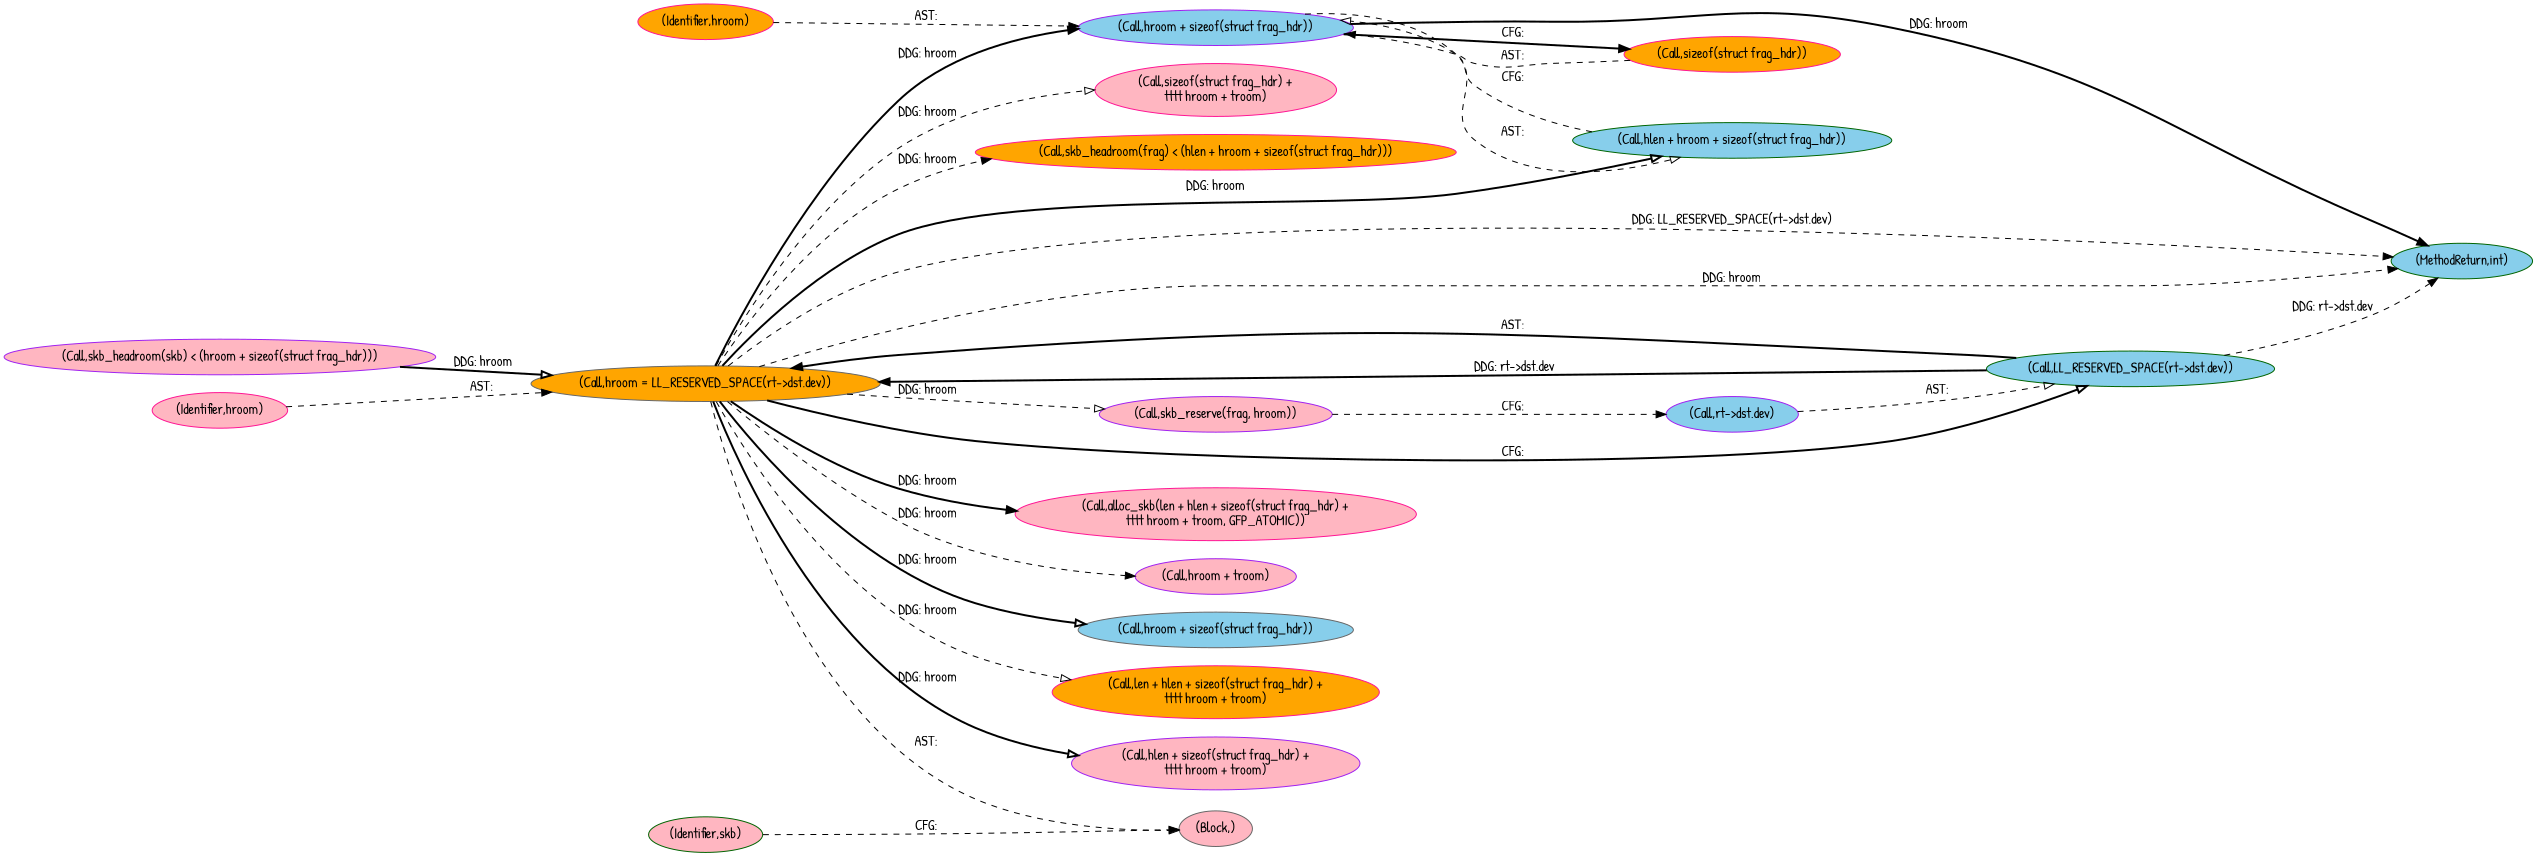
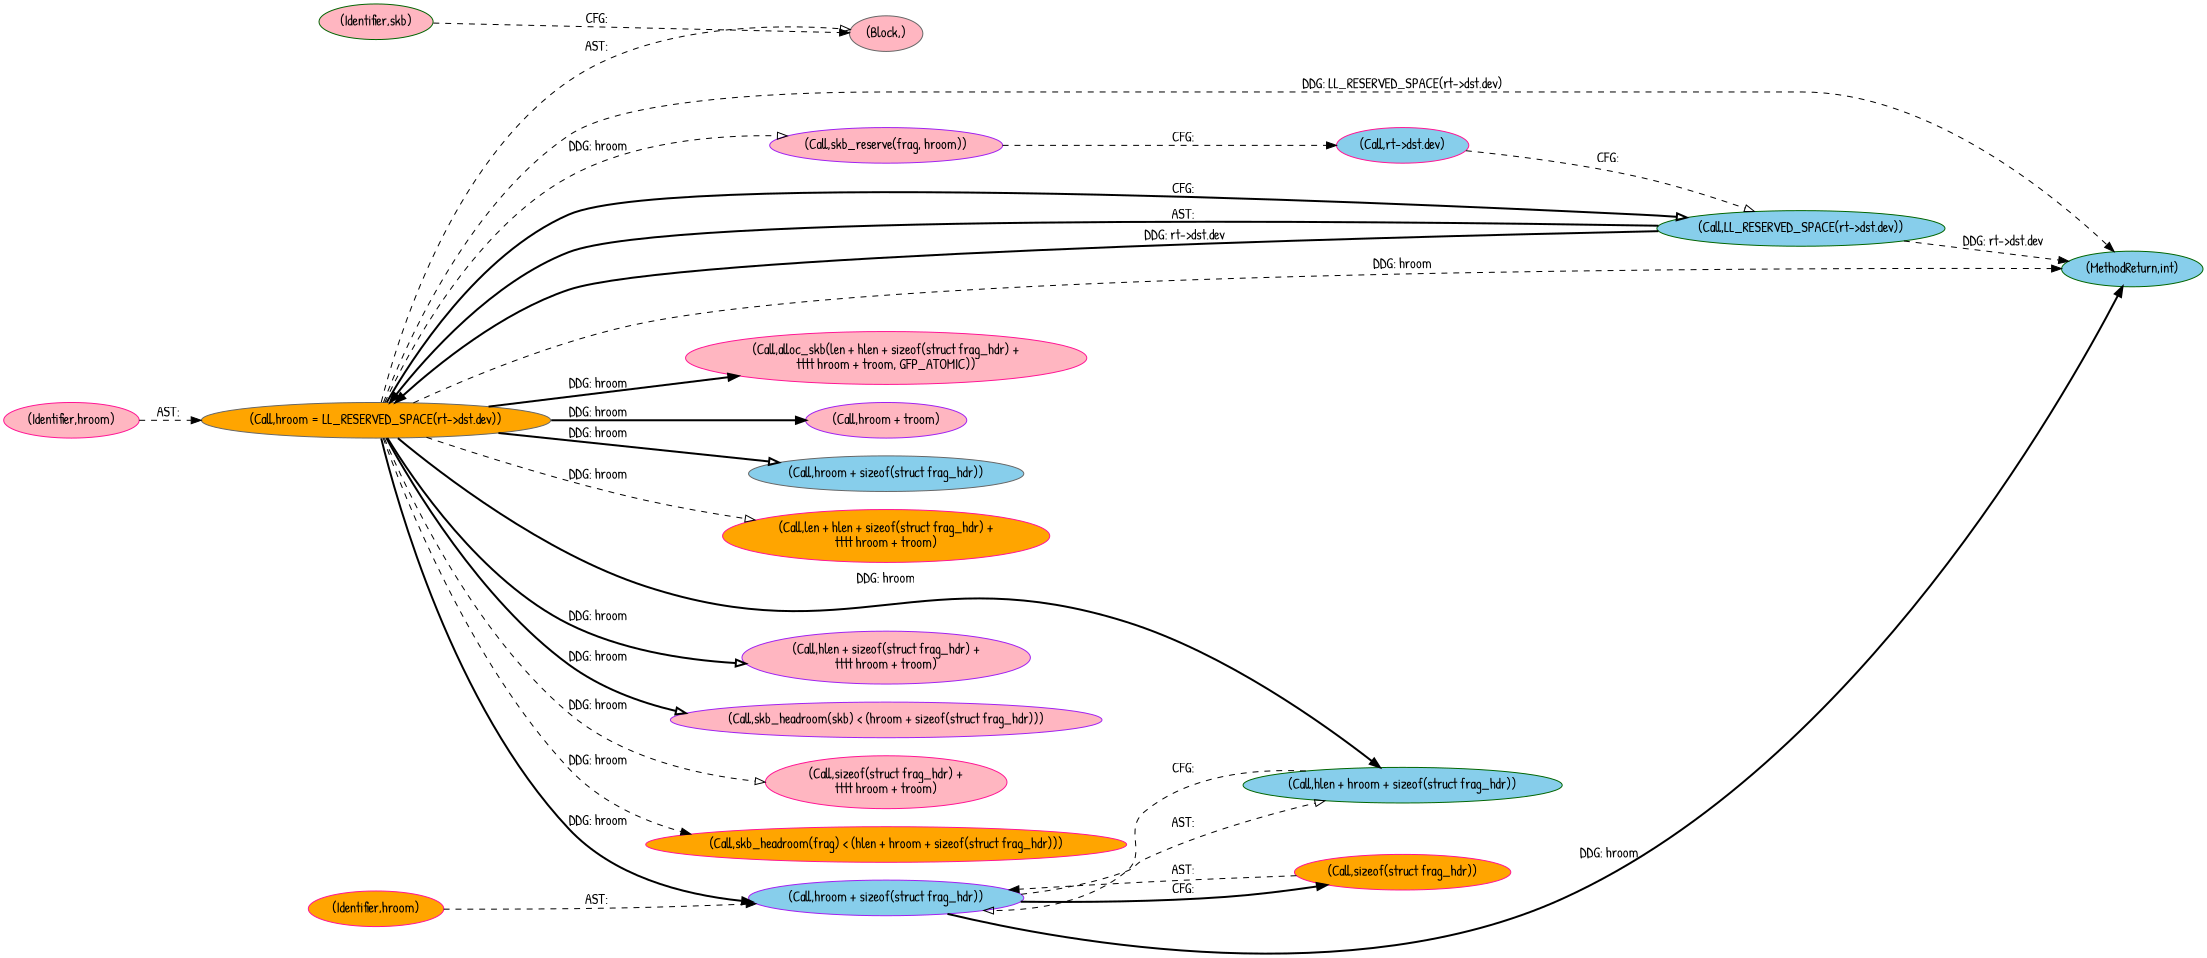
edge "(Call,hroom = LL_RESERVED_SPACE(rt->dst.dev))" -> "(Call,hlen + hroom + sizeof(struct frag_hdr))": arrowhead onormal -> normal
edge "(Call,skb_headroom(skb) < (hroom + sizeof(struct frag_hdr)))" -> "(Call,hroom = LL_RESERVED_SPACE(rt->dst.dev))": reversed
edge "(Call,rt->dst.dev)" -> "(Call,LL_RESERVED_SPACE(rt->dst.dev))": label "AST: " -> "CFG: "
node "(Call,rt->dst.dev)": color purple -> deeppink
edge "(Call,hroom = LL_RESERVED_SPACE(rt->dst.dev))" -> "(Call,hroom + troom)": style dashed -> bold
